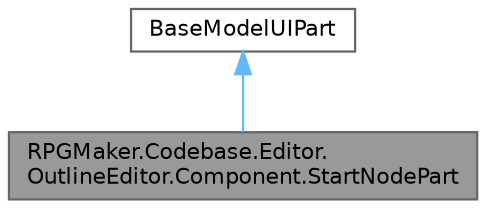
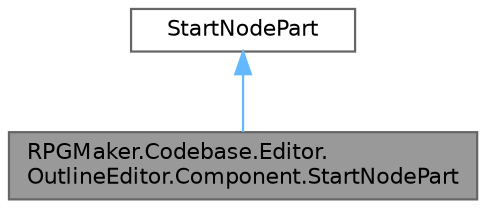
node "BaseModelUIPart": label "BaseModelUIPart" -> "StartNodePart"
